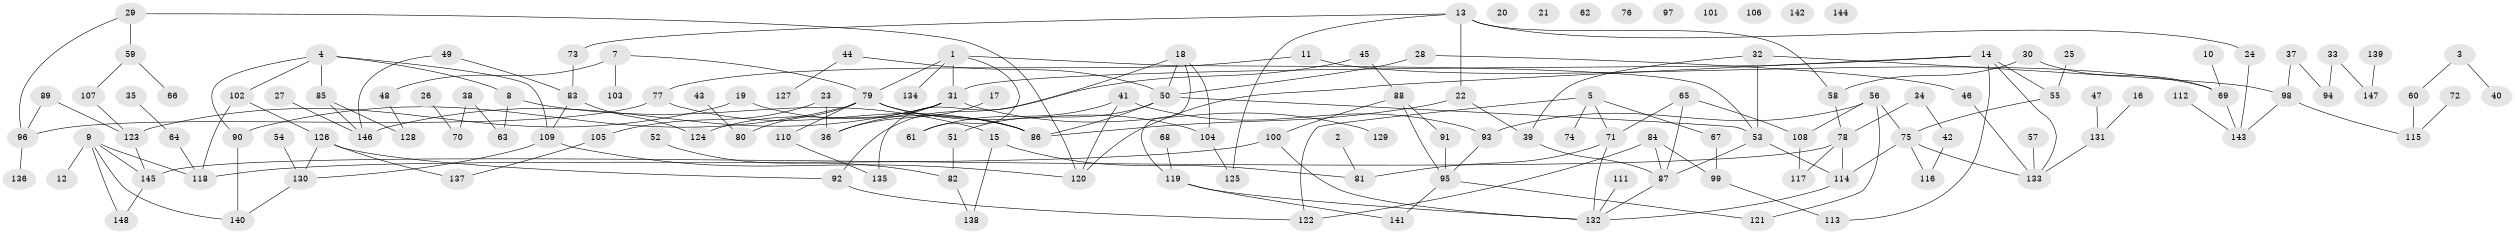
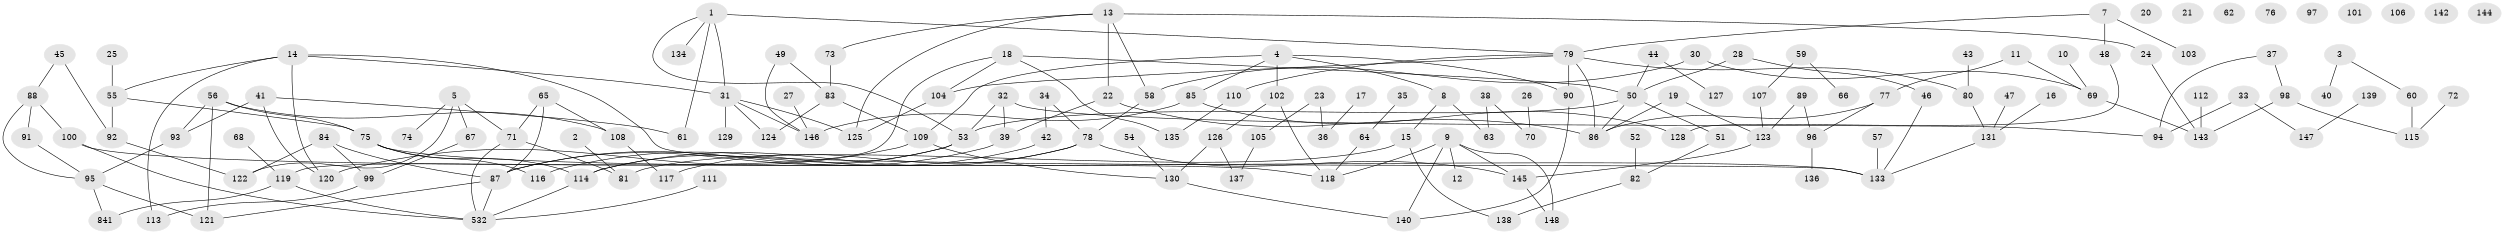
node "29": removed
edge "32" -- "98": now "32" -- "94"
edge "80" -- "131": added
edge "31" -- "36": now "31" -- "125"
edge "126" -- "92": now "55" -- "92"
edge "87" -- "121": added
node "141": label "141" -> "841"
node "132": label "132" -> "532"
